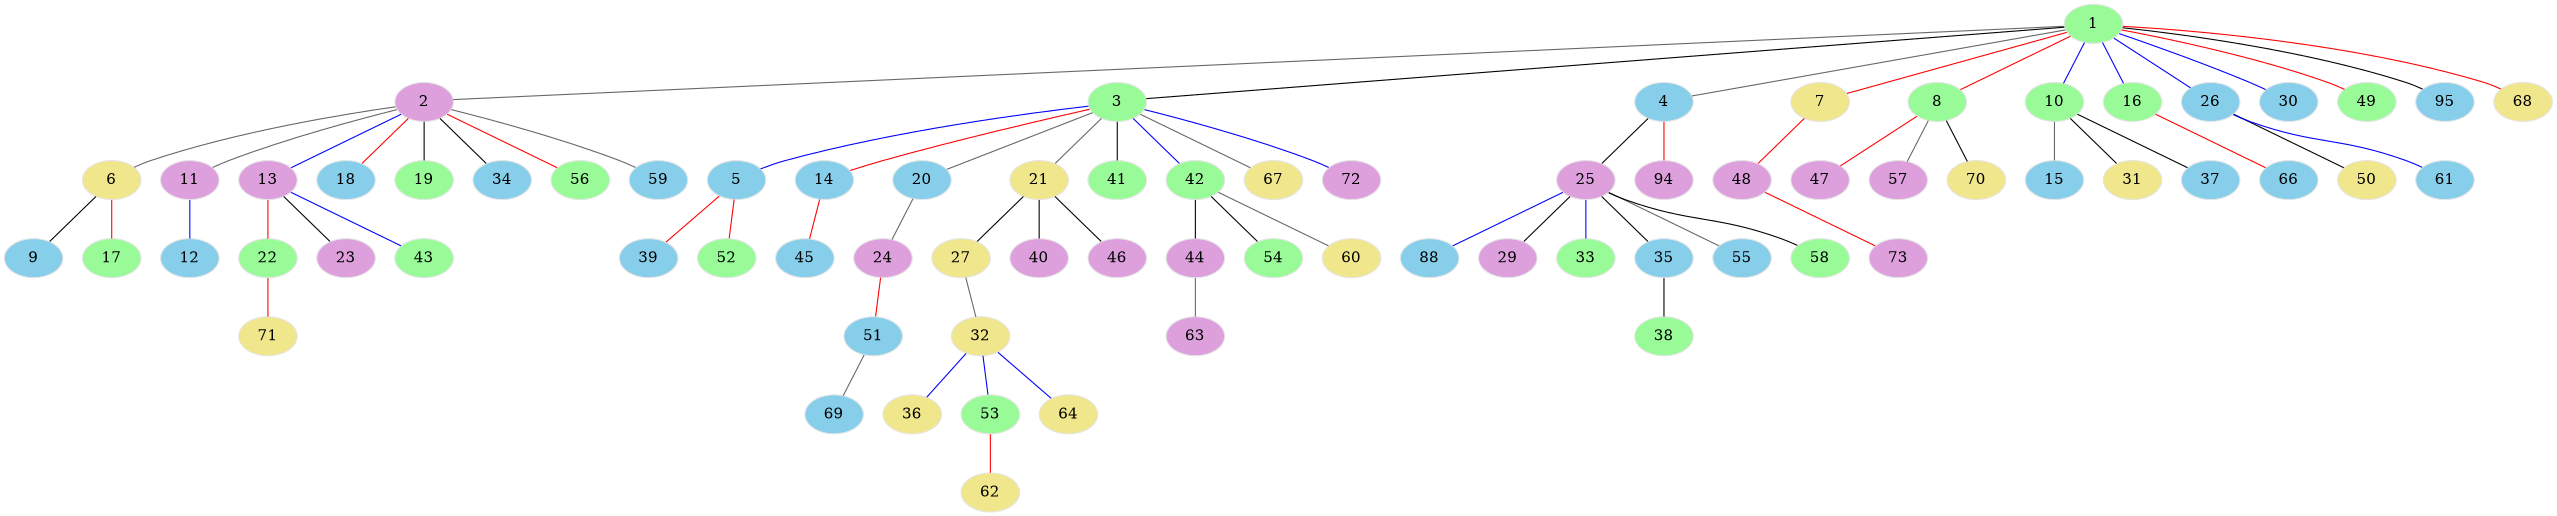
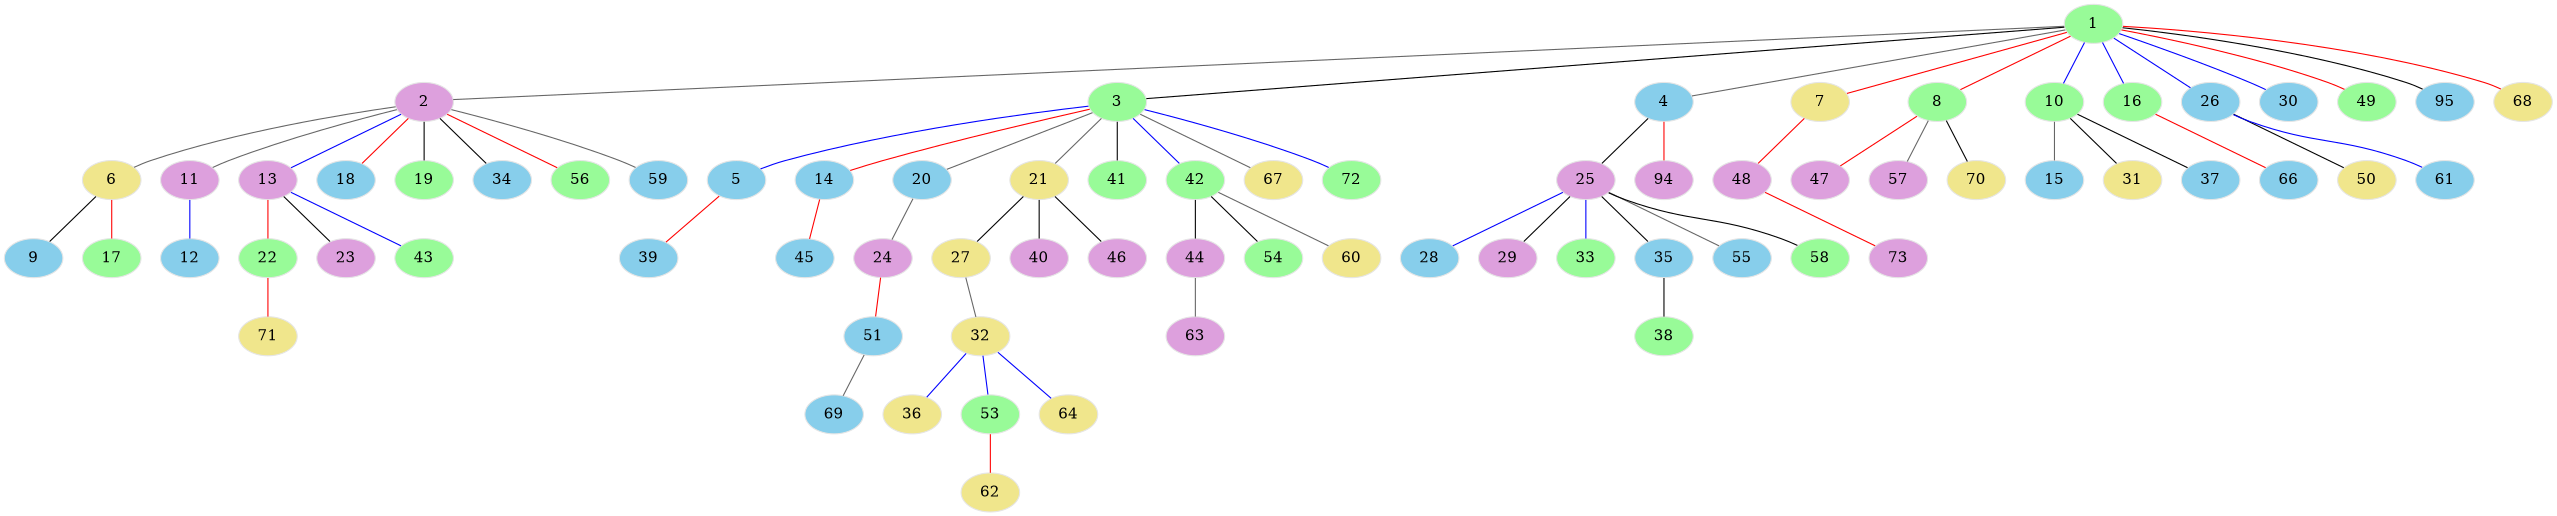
node "72": fillcolor plum -> palegreen
node "52": removed
node "88": label "88" -> "28"
